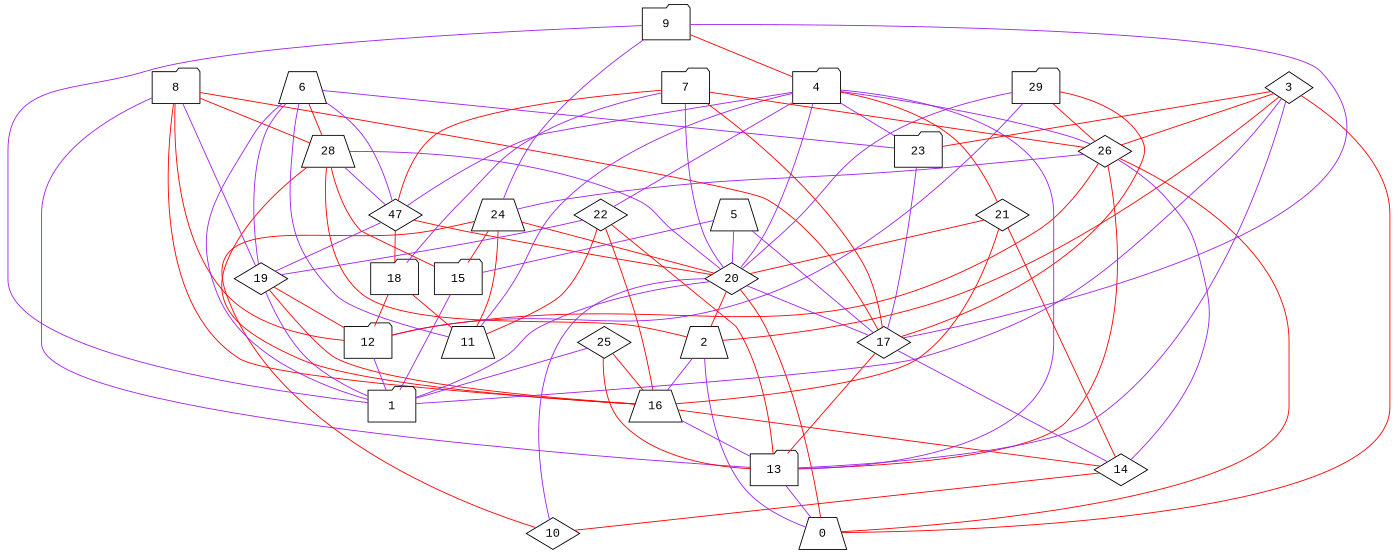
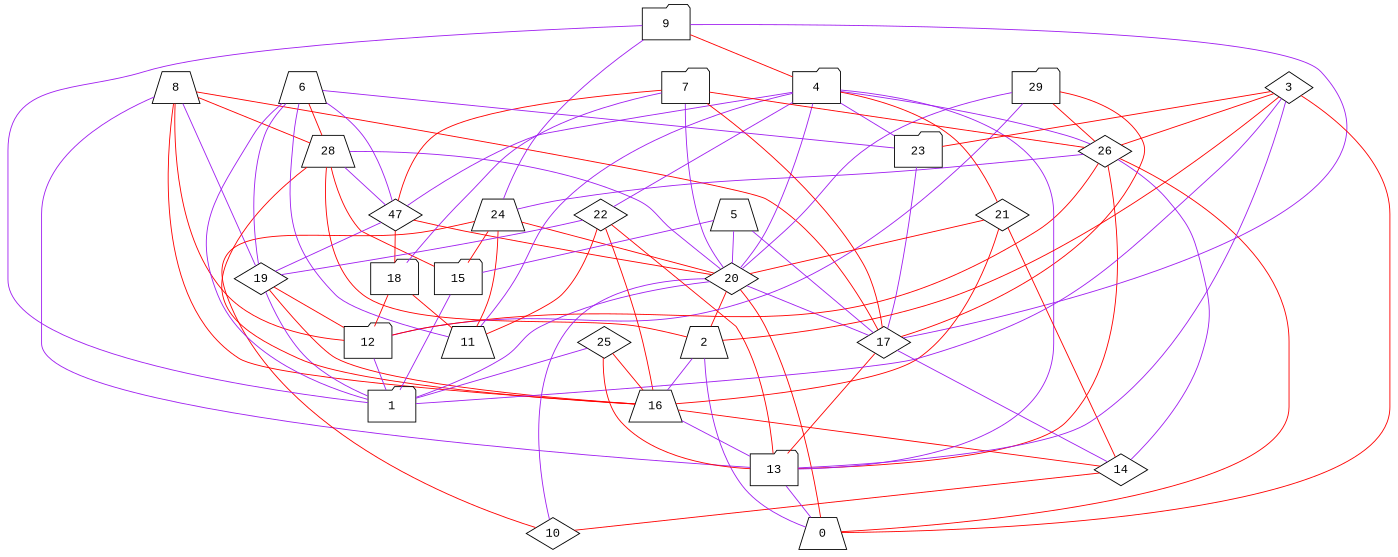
node "8": shape folder -> trapezium
